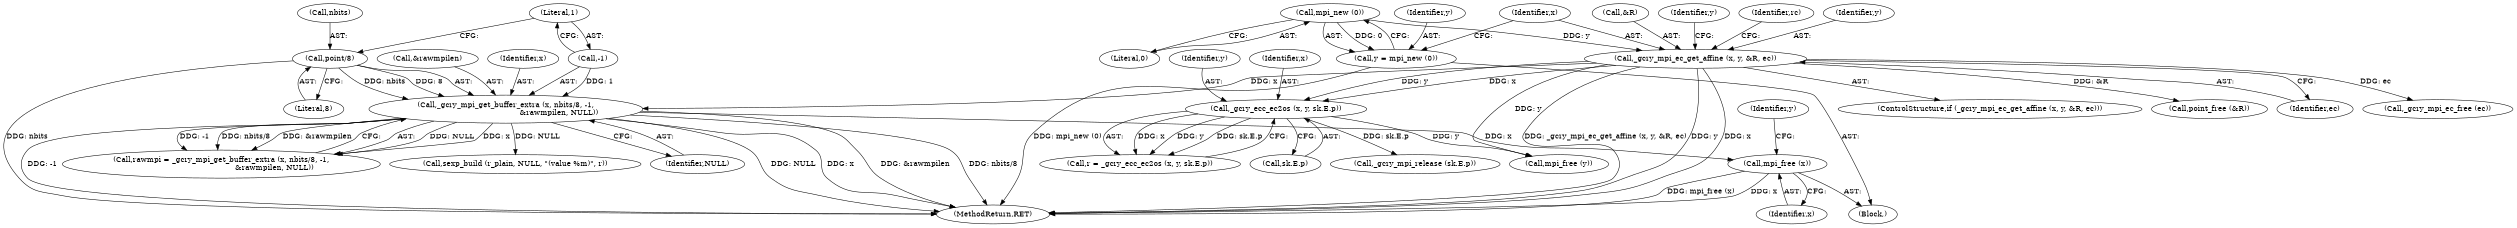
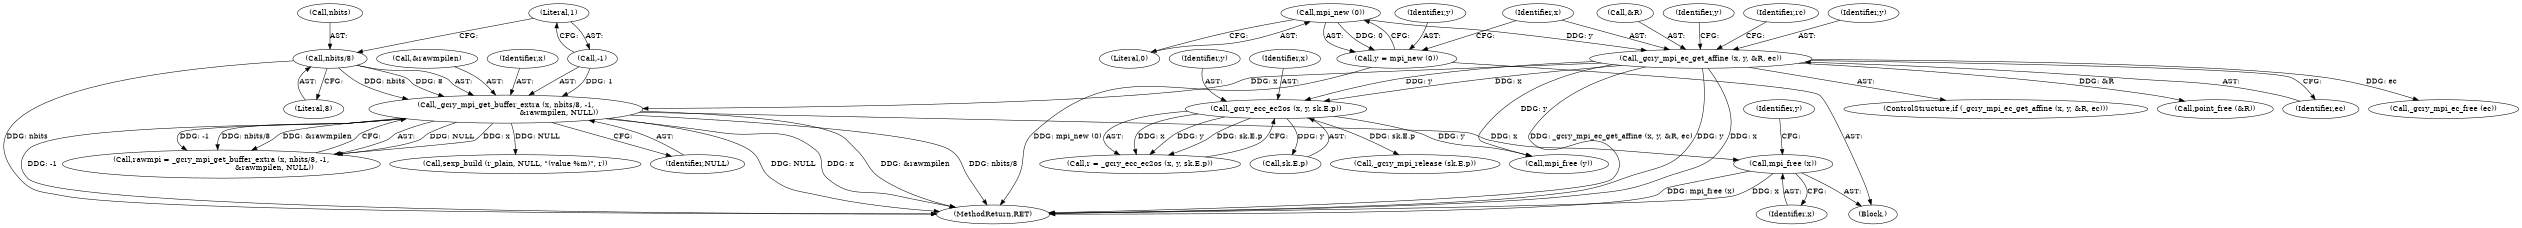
node "(Call,point/8)": label "(Call,point/8)" -> "(Call,nbits/8)"
edge "(Call,_gcry_ecc_ec2os (x, y, sk.E.p))" -> "(Call,sk.E.p)": label "CFG: " -> "DDG: y"
